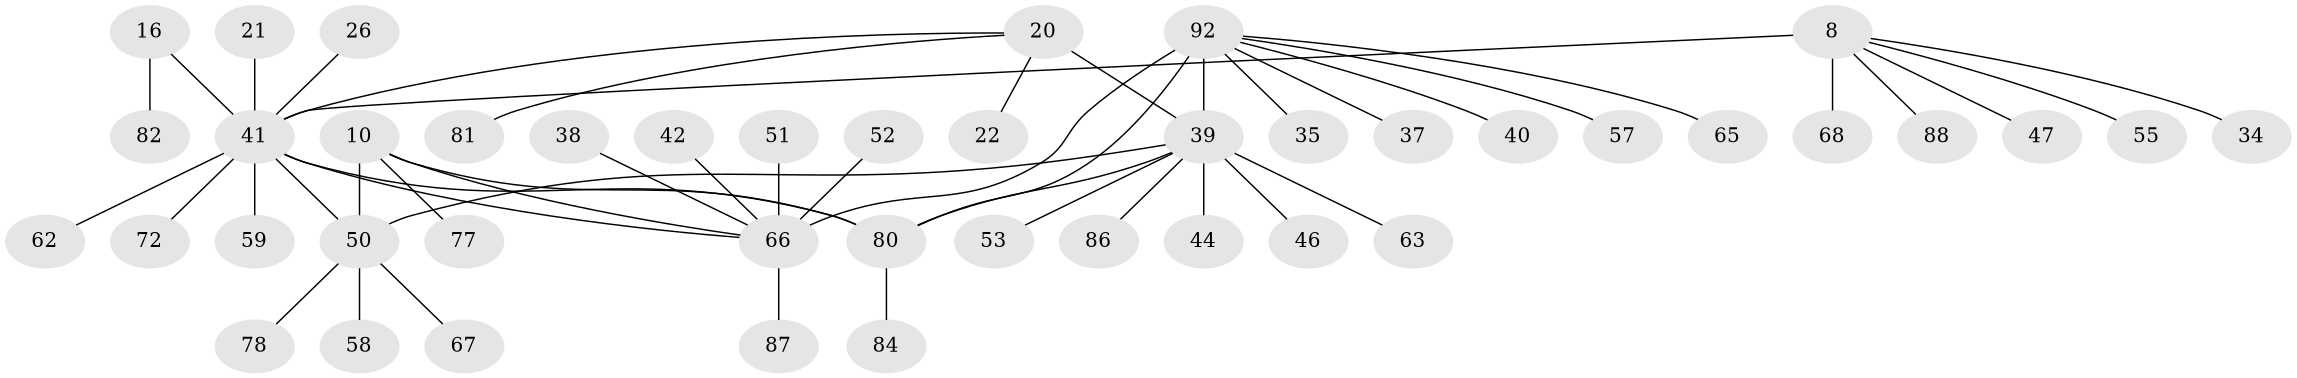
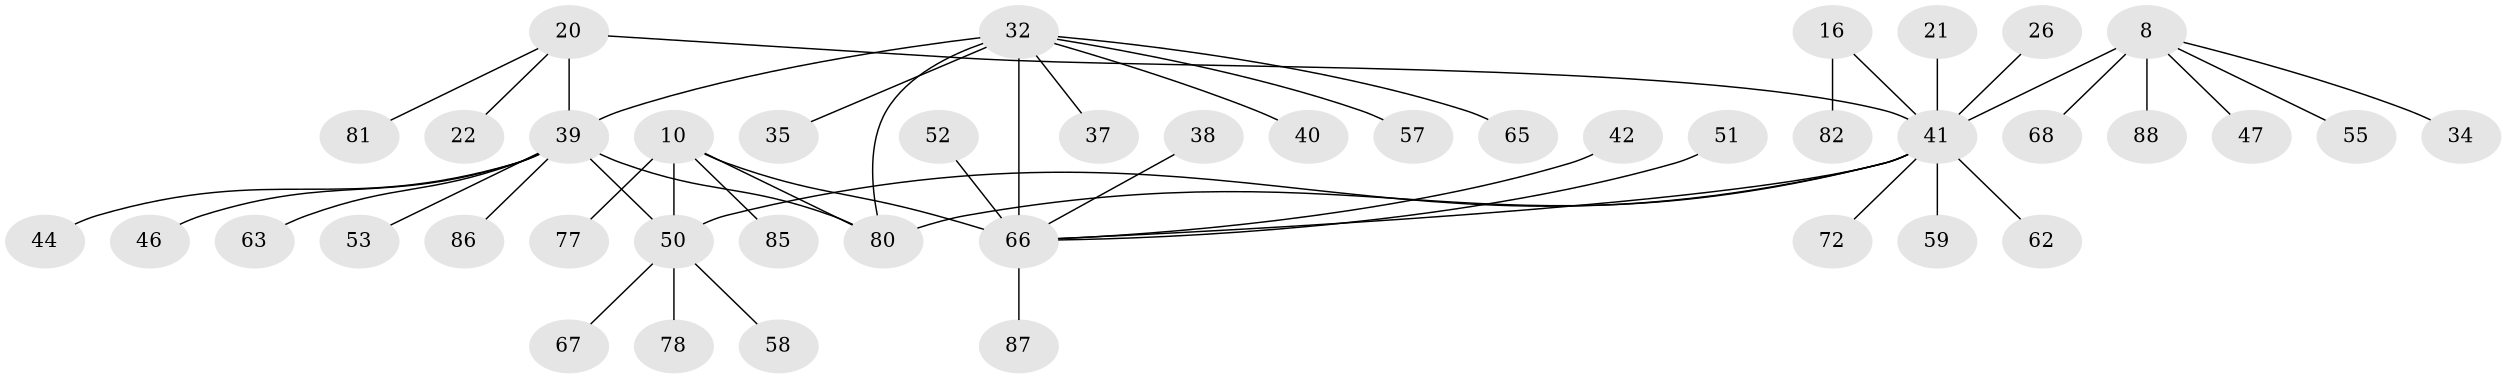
node "92": label "92" -> "32"
node "85": added
node "84": removed
